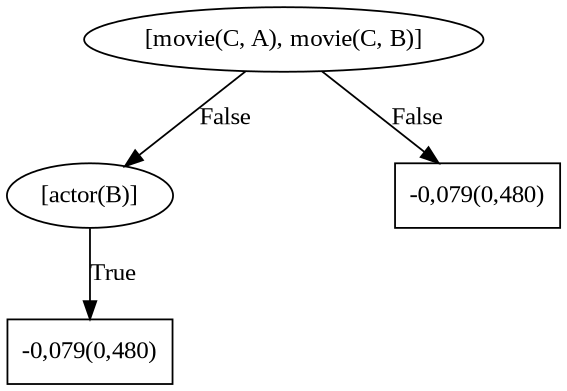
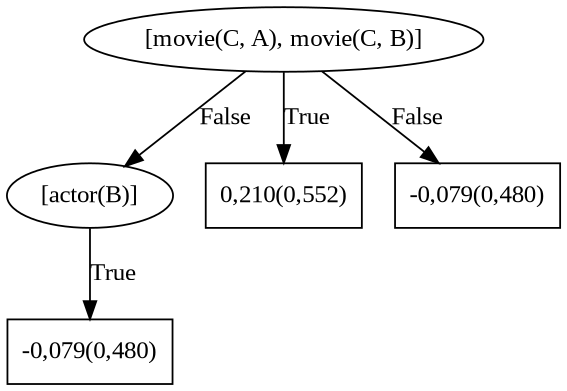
node "0,210(0,552)": added
